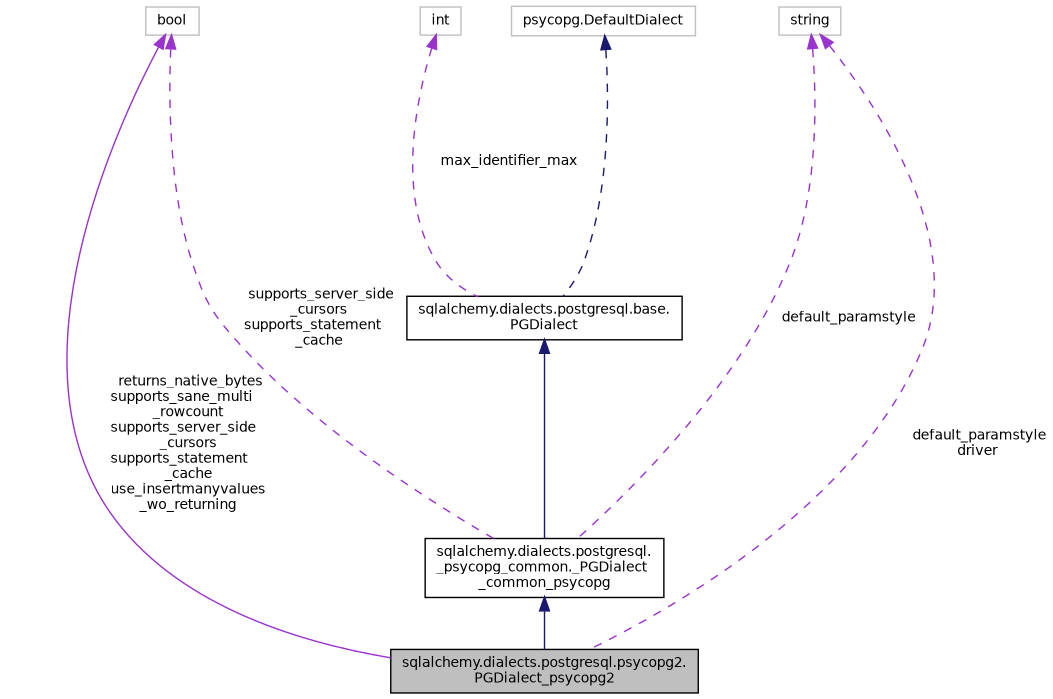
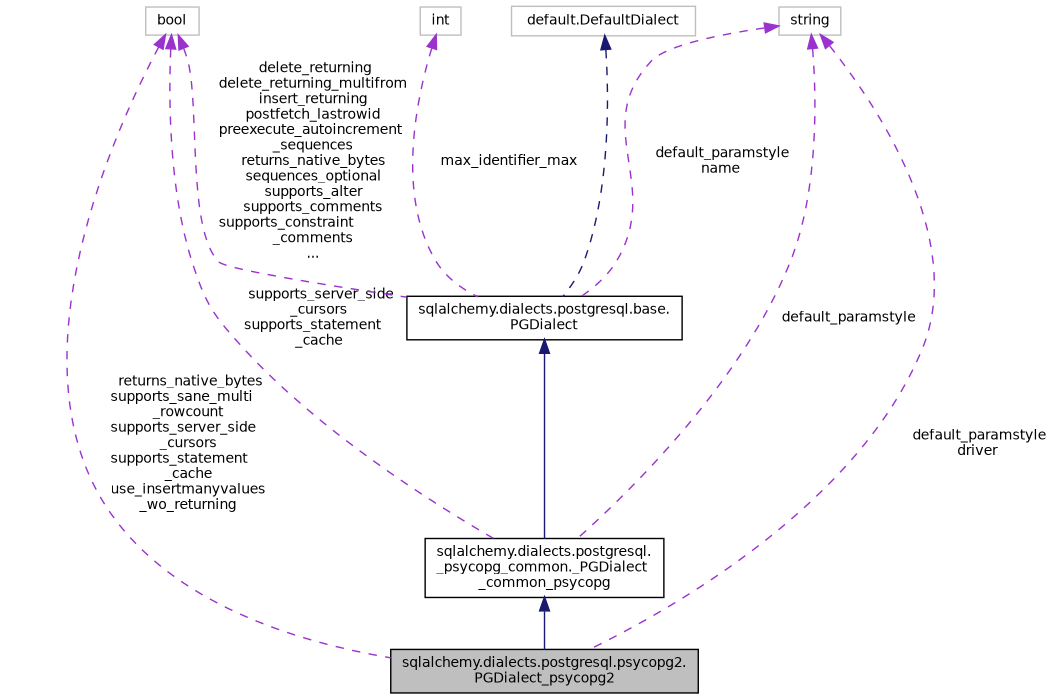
node "psycopg.DefaultDialect": label "psycopg.DefaultDialect" -> "default.DefaultDialect"
edge "sqlalchemy.dialects.postgresql.base. PGDialect" -> "string": added, label "default_paramstyle name"
edge "sqlalchemy.dialects.postgresql.base. PGDialect" -> "bool": added, label "delete_returning delete_returning_multifrom insert_returning postfetch_lastrowid preexecute_autoincrement _sequences returns_native_bytes sequences_optional supports_alter supports_comments supports_constraint _comments ..."
edge "sqlalchemy.dialects.postgresql.psycopg2. PGDialect_psycopg2" -> "bool": style solid -> dashed
